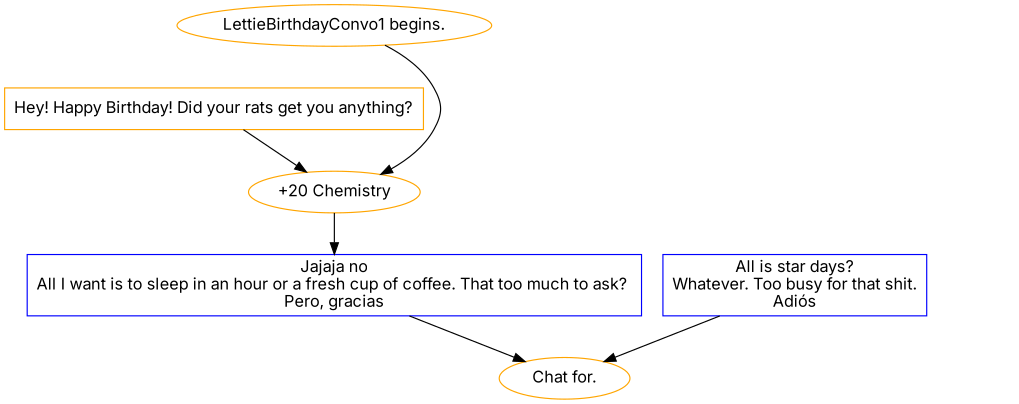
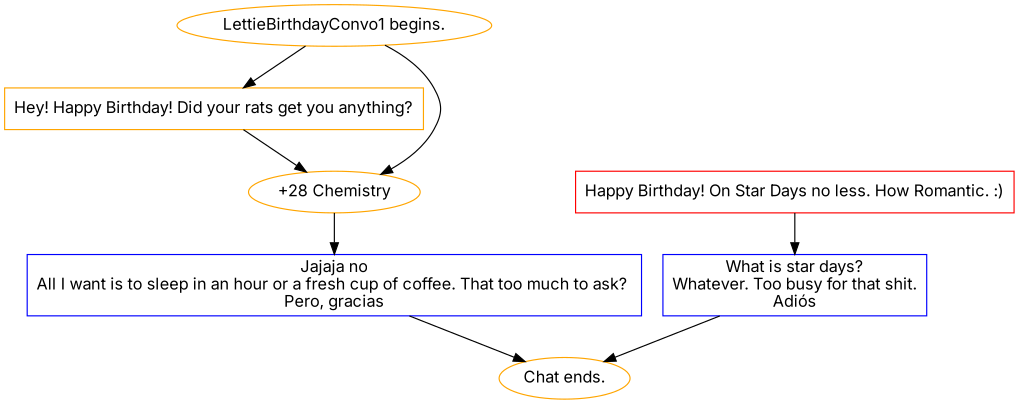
edge "LettieBirthdayConvo1 begins." -> "Hey! Happy Birthday! Did your rats get you anything?": added
node "+20 Chemistry": label "+20 Chemistry" -> "+28 Chemistry"
node "Happy Birthday! On Star Days no less. How Romantic. :)": added
node "All is star days? Whatever. Too busy for that shit. Adiós": label "All is star days? Whatever. Too busy for that shit. Adiós" -> "What is star days? Whatever. Too busy for that shit. Adiós"
node "Chat for.": label "Chat for." -> "Chat ends."
